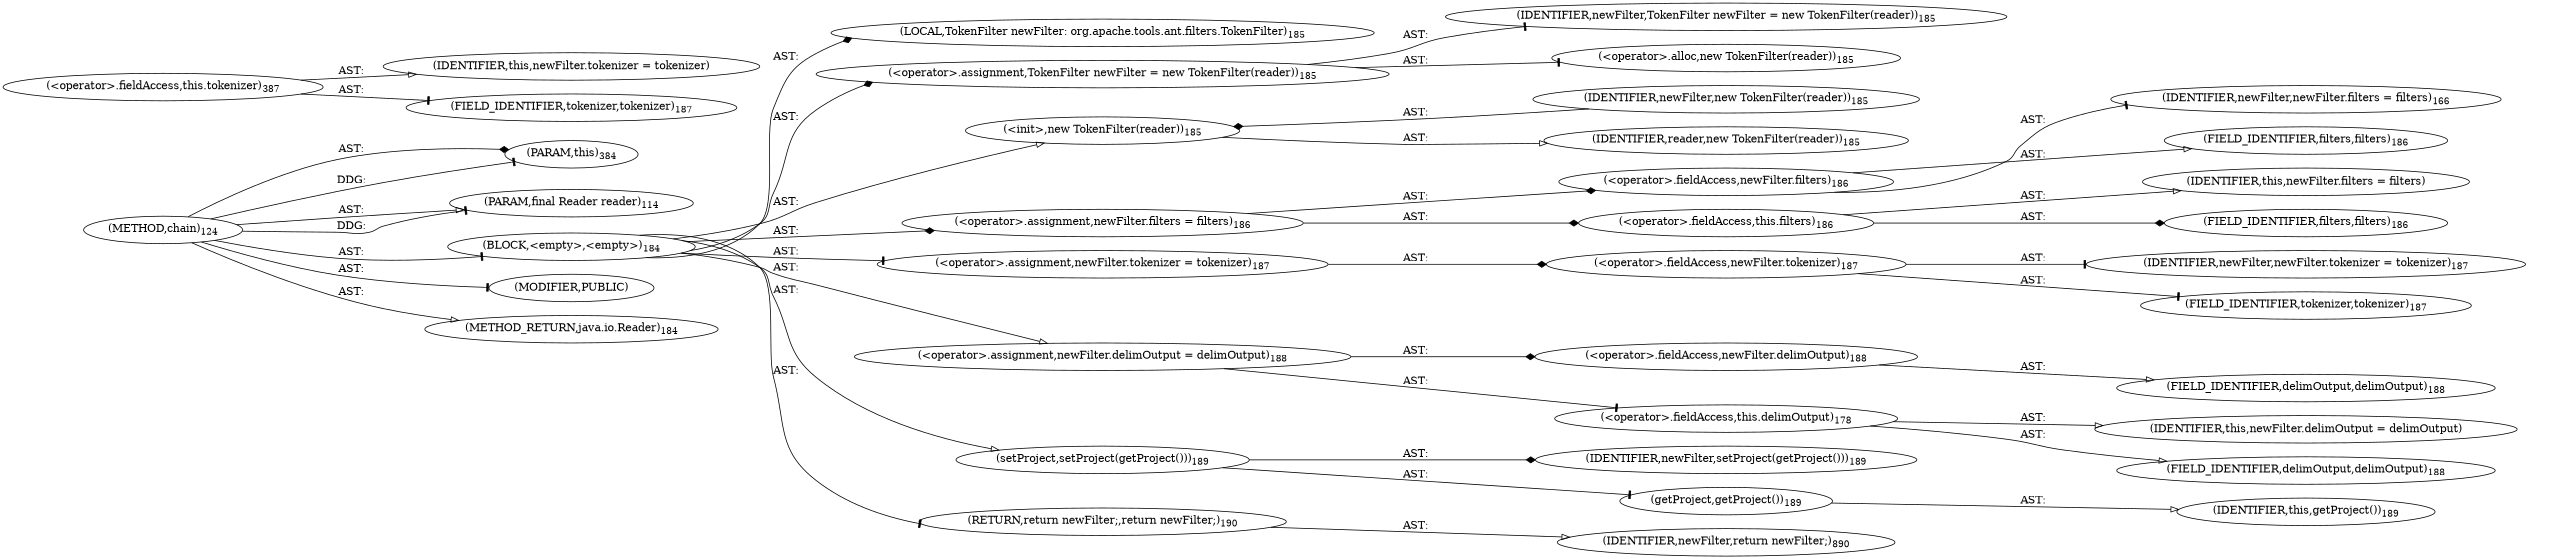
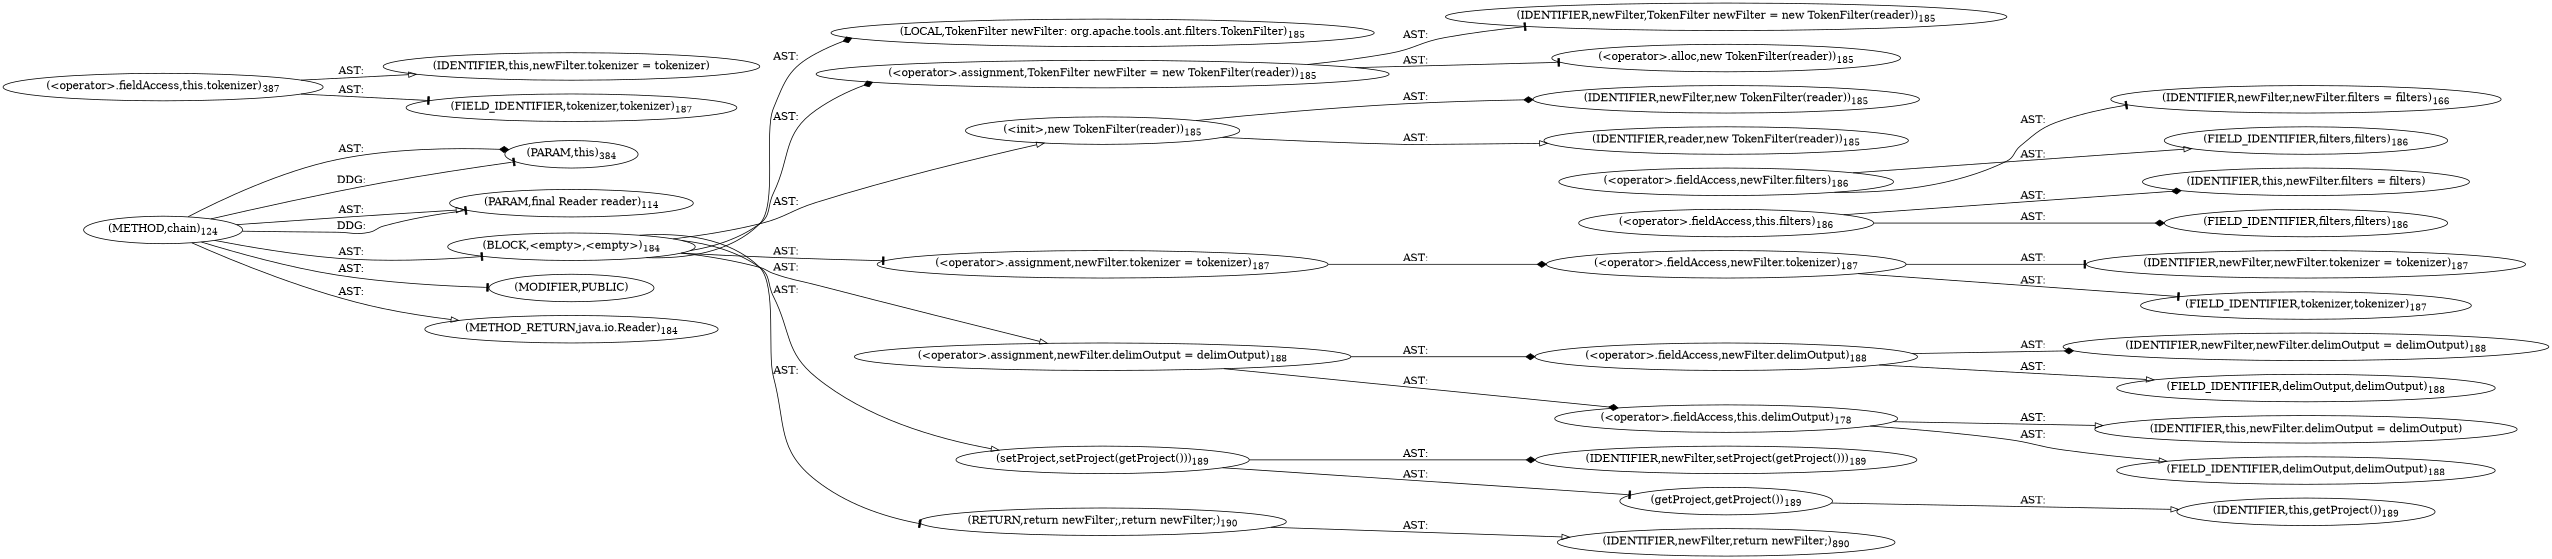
edge "(IDENTIFIER,newFilter,new TokenFilter(reader))" -> "(<init>,new TokenFilter(reader))": reversed
edge "(<operator>.fieldAccess,this.filters)" -> "(IDENTIFIER,this,newFilter.filters = filters)": arrowhead onormal -> diamond
node "(<operator>.assignment,newFilter.filters = filters)": removed
node "(IDENTIFIER,newFilter,newFilter.delimOutput = delimOutput)": added
edge "(<operator>.assignment,newFilter.delimOutput = delimOutput)" -> "(<operator>.fieldAccess,this.delimOutput)": arrowhead tee -> diamond
